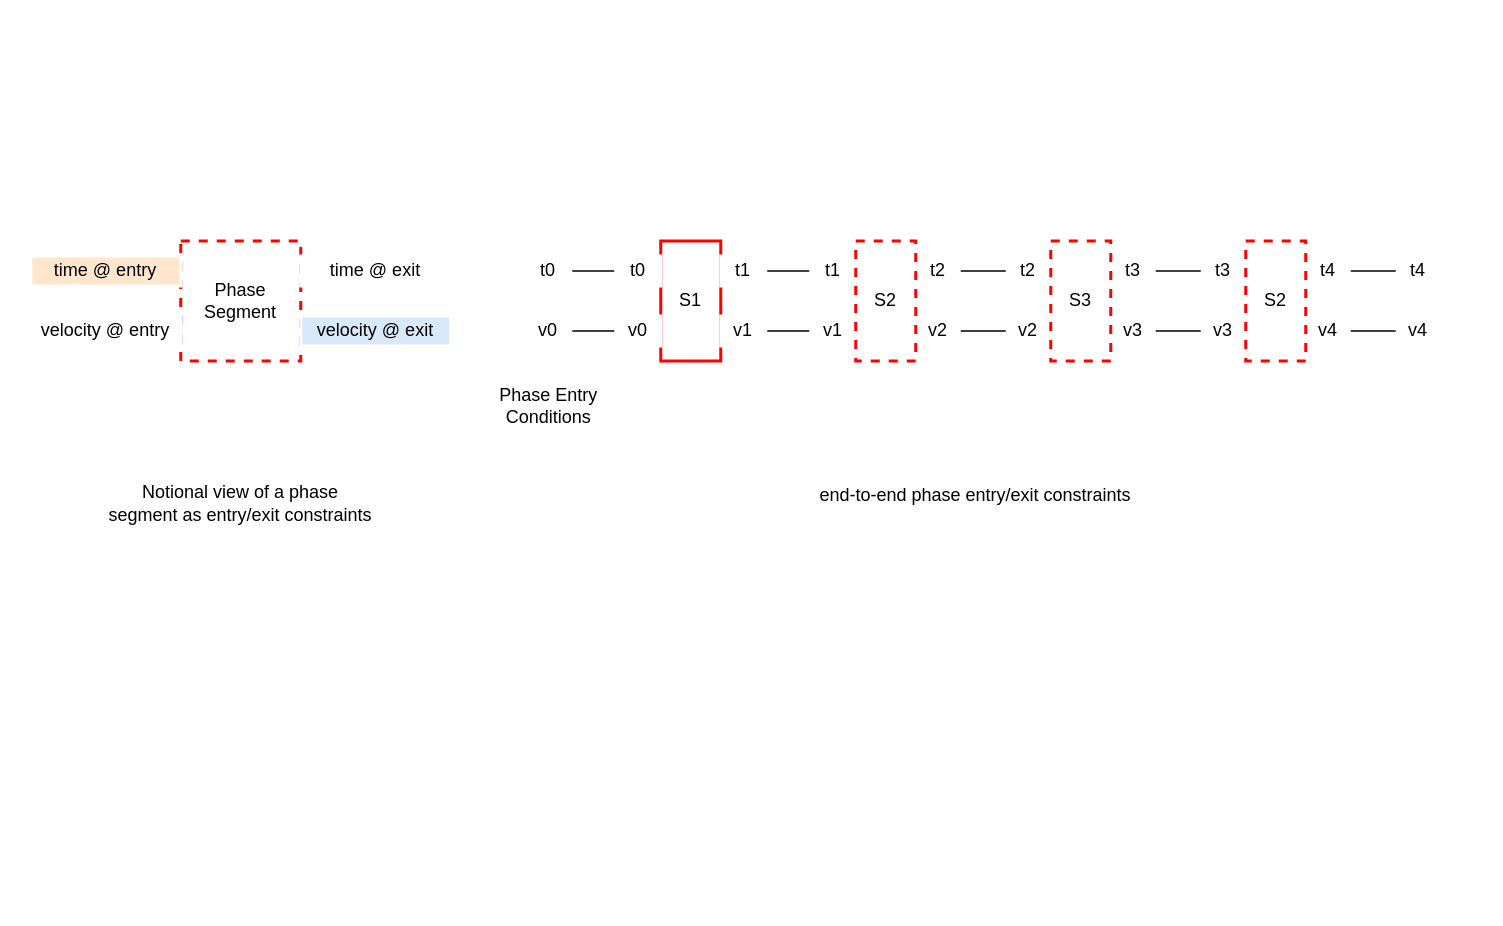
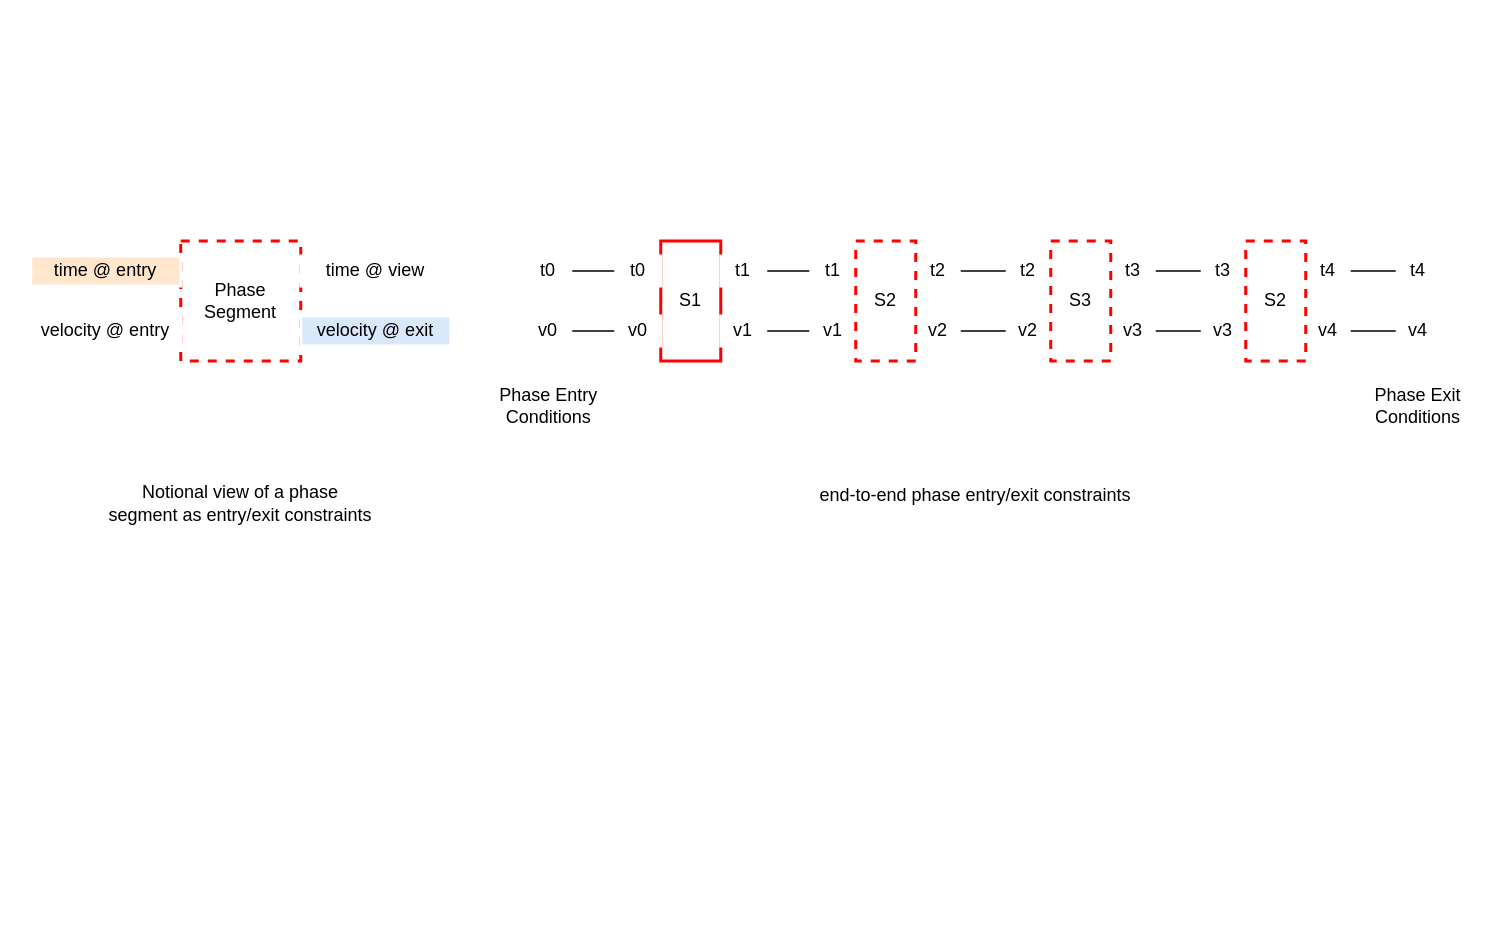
node "time @ exit": label "time @ exit" -> "time @ view"
node "Phase Exit Conditions": added
